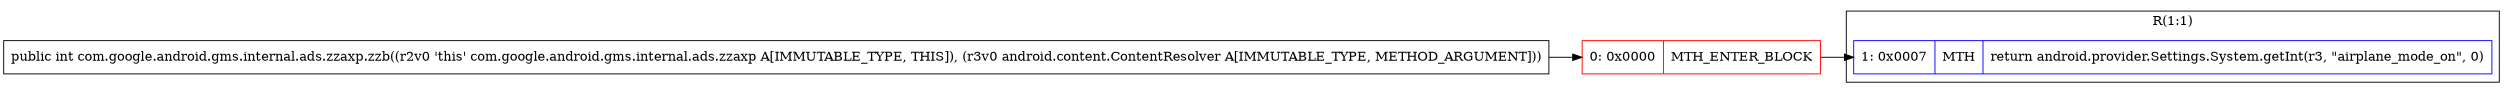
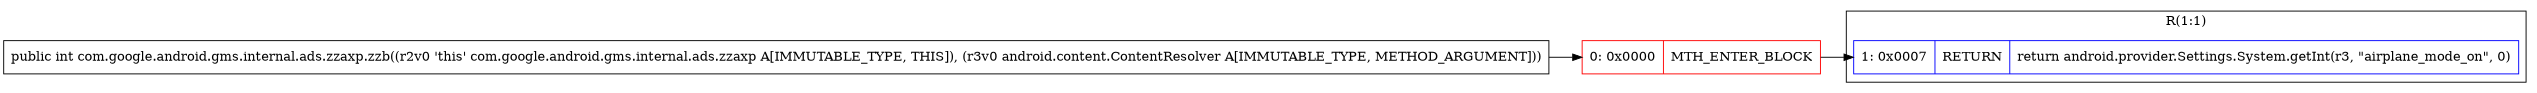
node "1: 0x0007": text "MTH" -> "RETURN"
